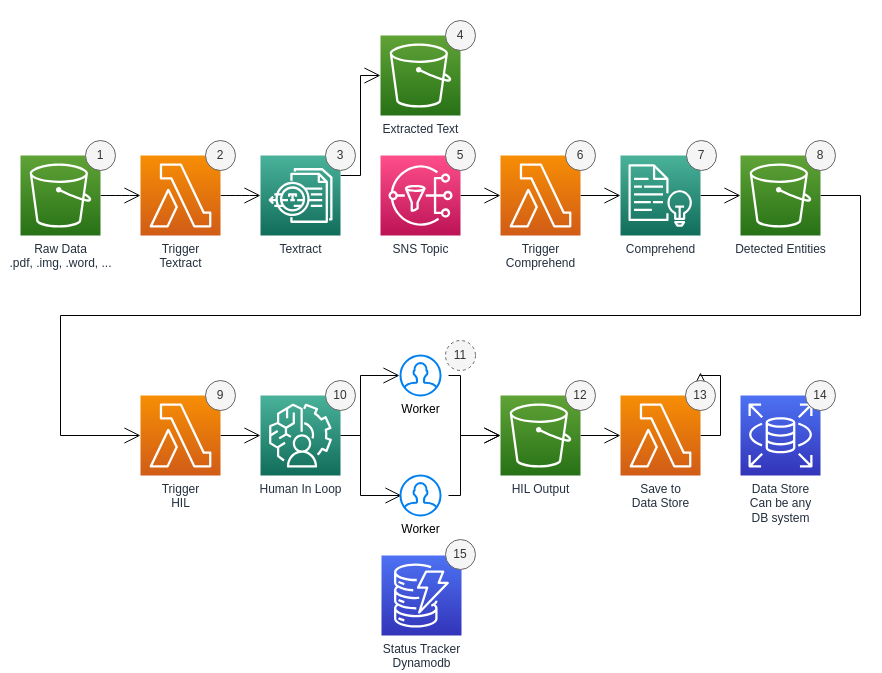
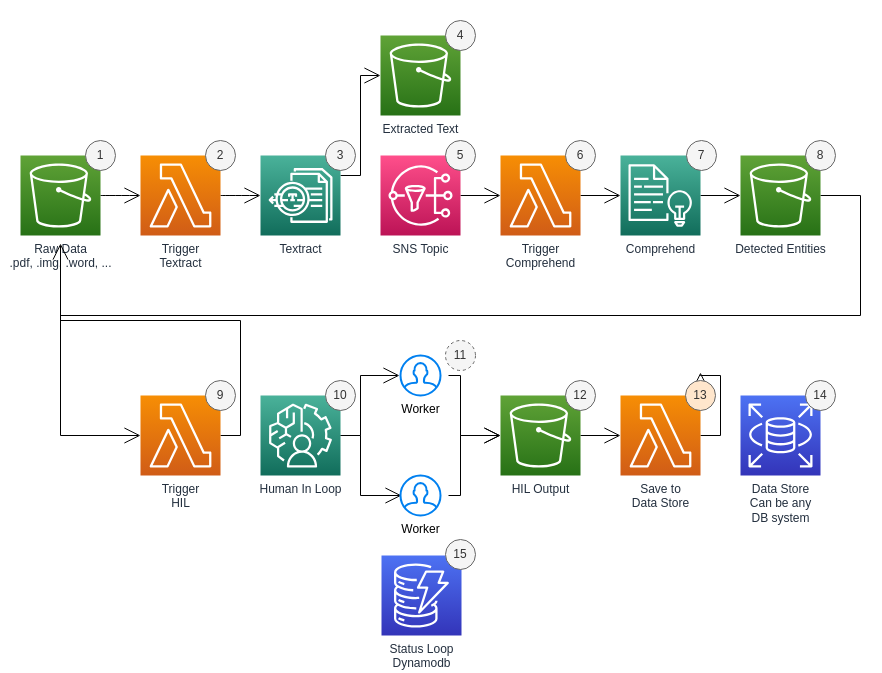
node "13": fillcolor #f5f5f5 -> #ffe6cc
edge "Trigger HIL" -> "Human In Loop": now "Trigger HIL" -> "Raw Data .pdf, .img, .word, ..."
node "Status Tracker Dynamodb": label "Status Tracker Dynamodb" -> "Status Loop Dynamodb"
